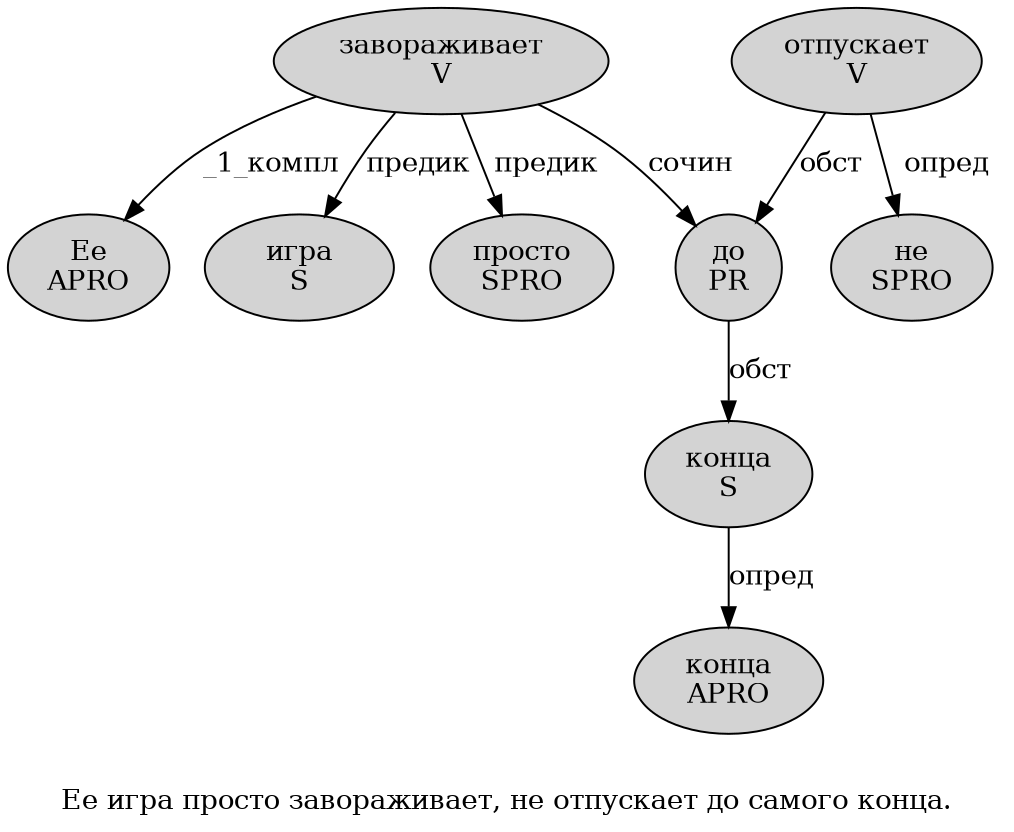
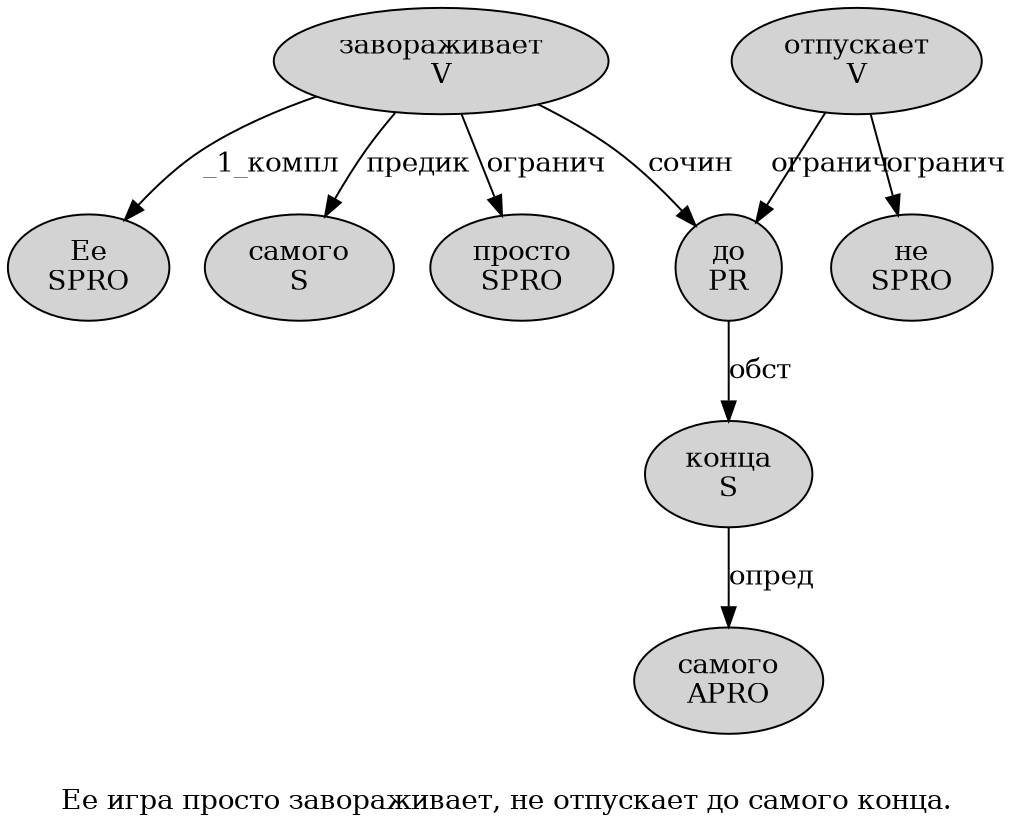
edge "завораживает V" -> "просто SPRO": label "предик" -> "огранич"
edge "отпускает V" -> "до PR": label "обст" -> "огранич"
edge "отпускает V" -> "не SPRO": label "опред" -> "огранич"
node "Ее APRO": label "Ее APRO" -> "Ее SPRO"
node "игра S": label "игра S" -> "самого S"
node "конца APRO": label "конца APRO" -> "самого APRO"
